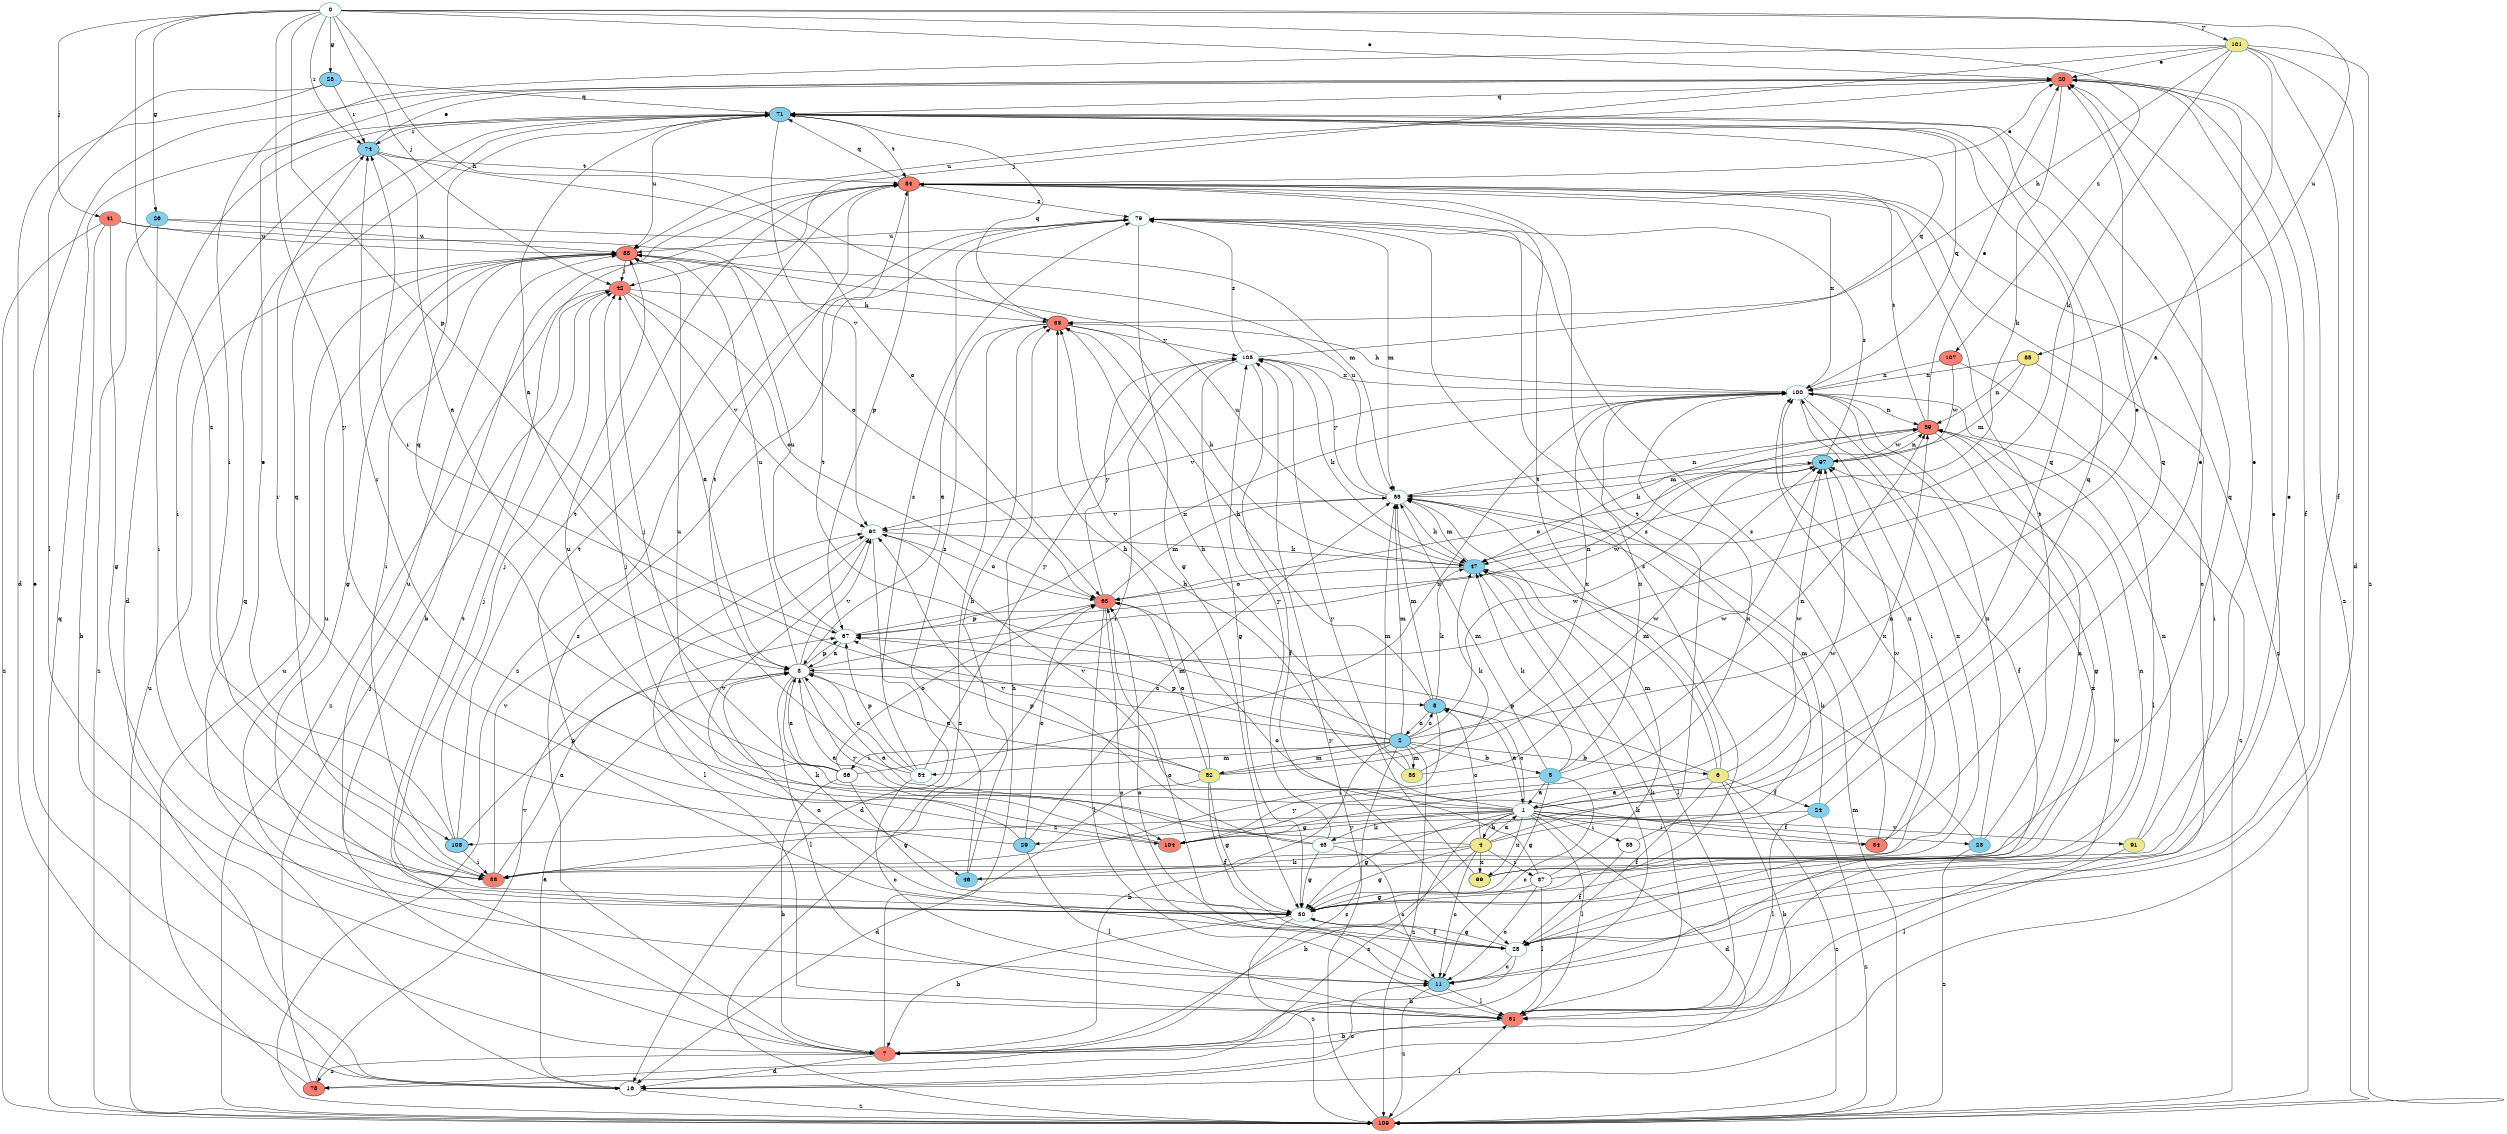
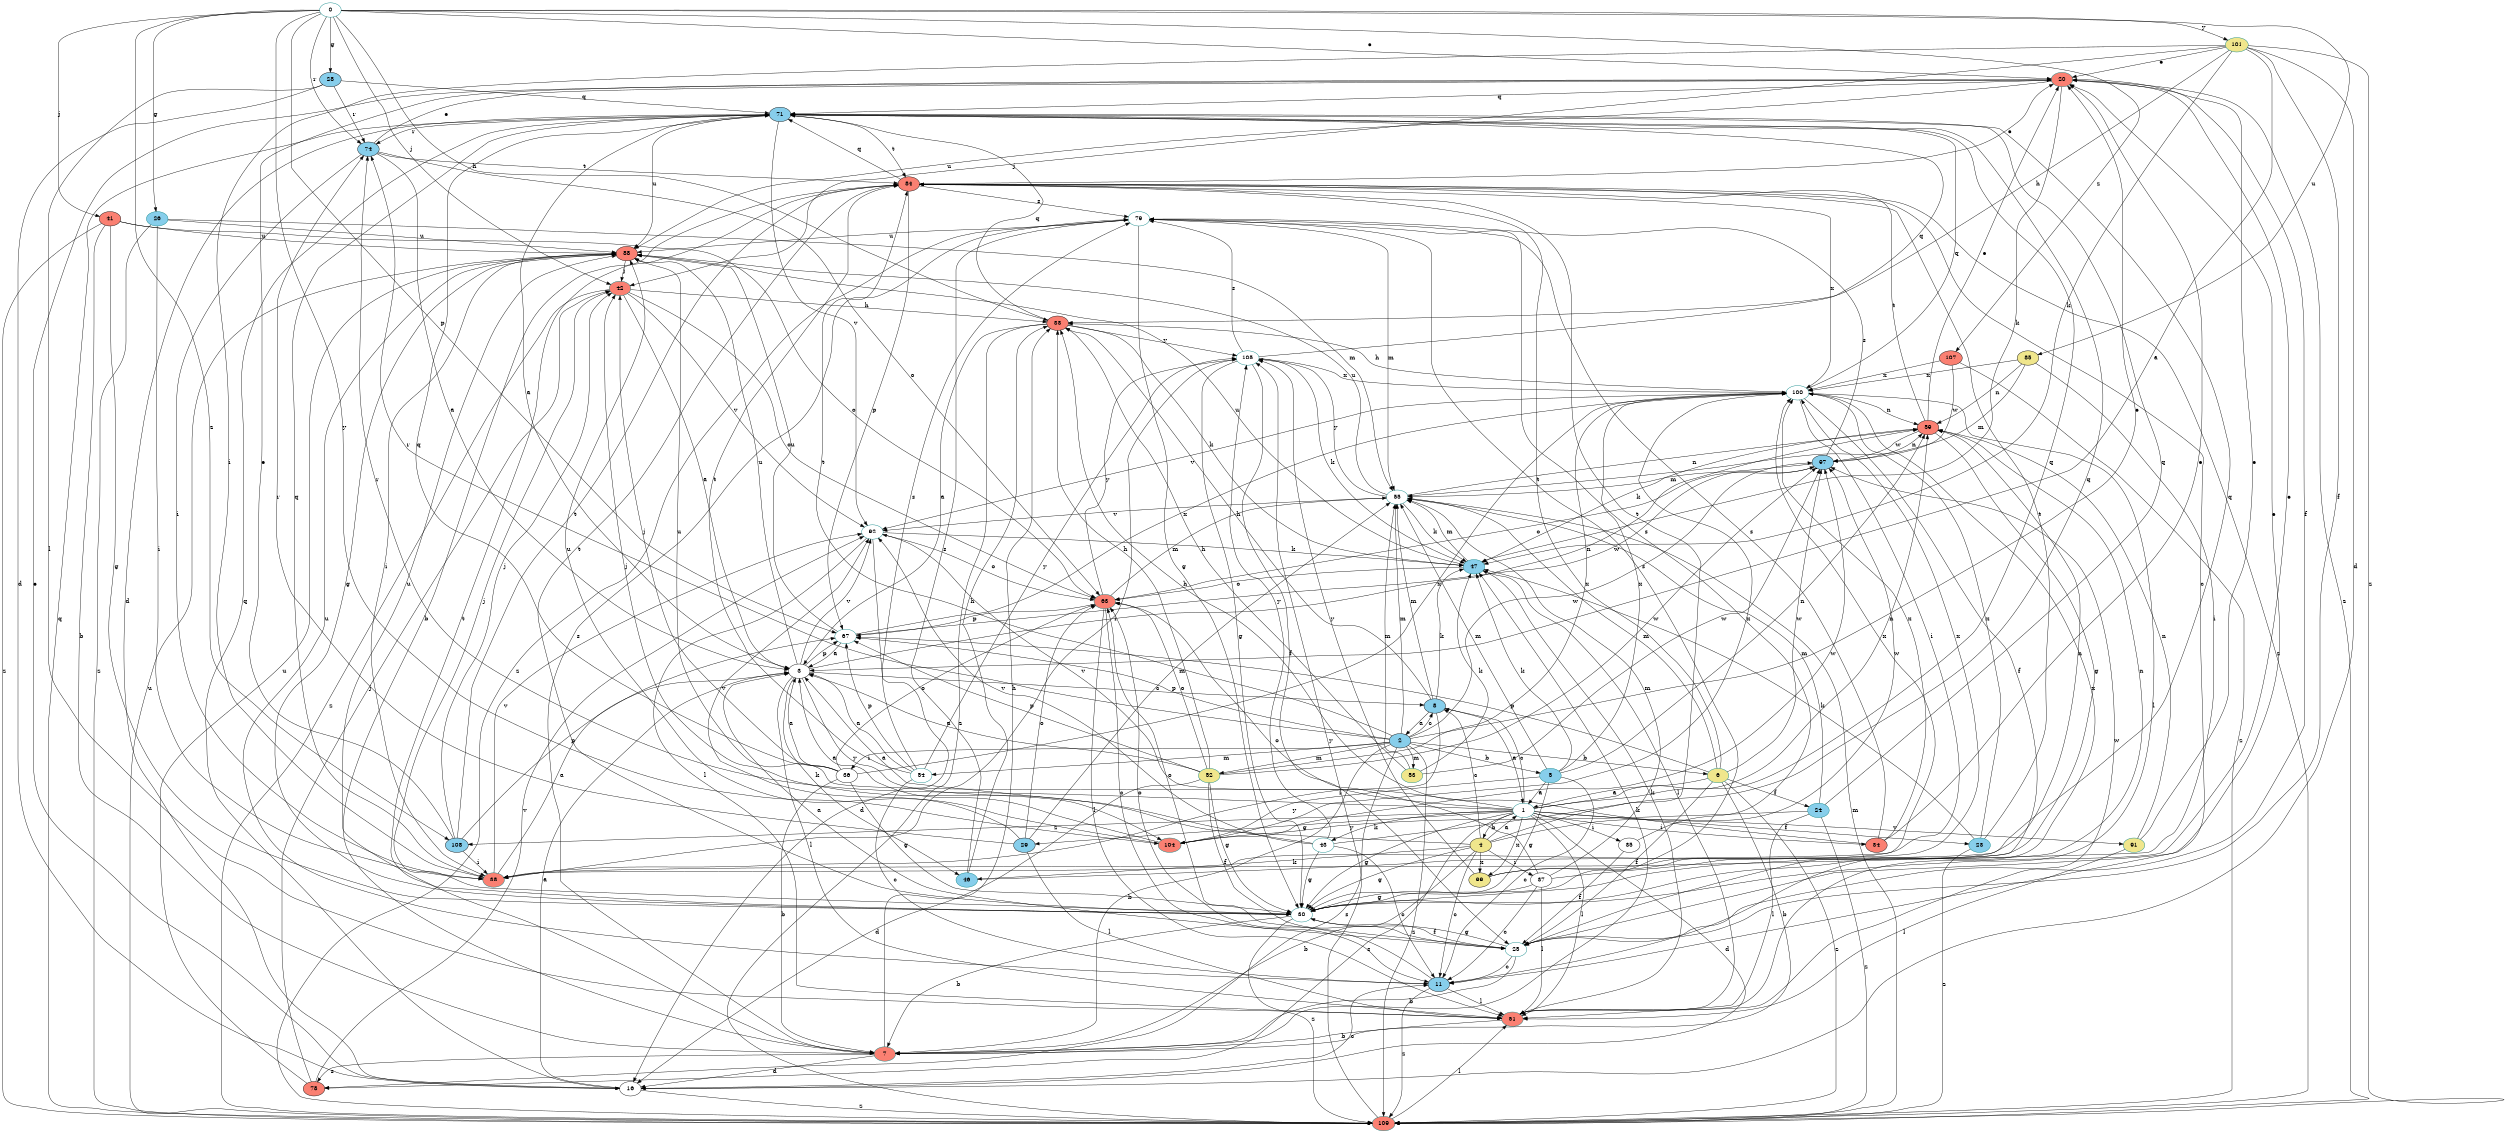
node "41": color teal -> black
